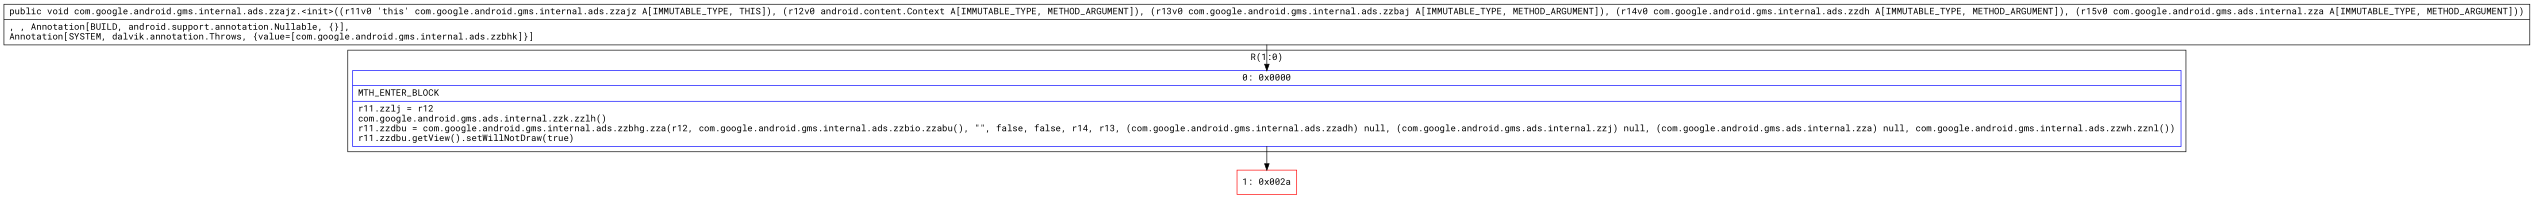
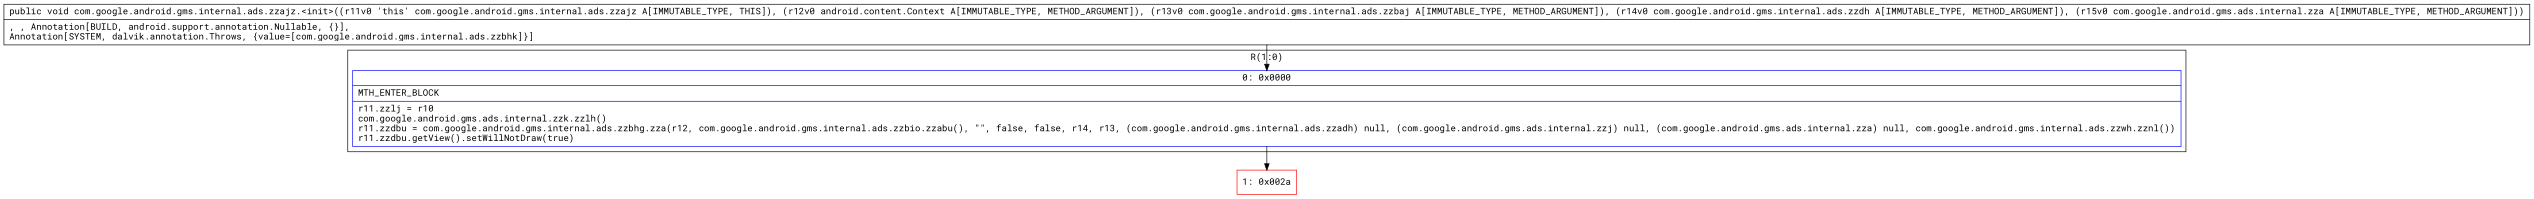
node "0: 0x0000": text "r11.zzlj = r12" -> "r11.zzlj = r10"
